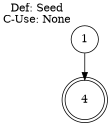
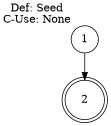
node "4": label "4" -> "2"
